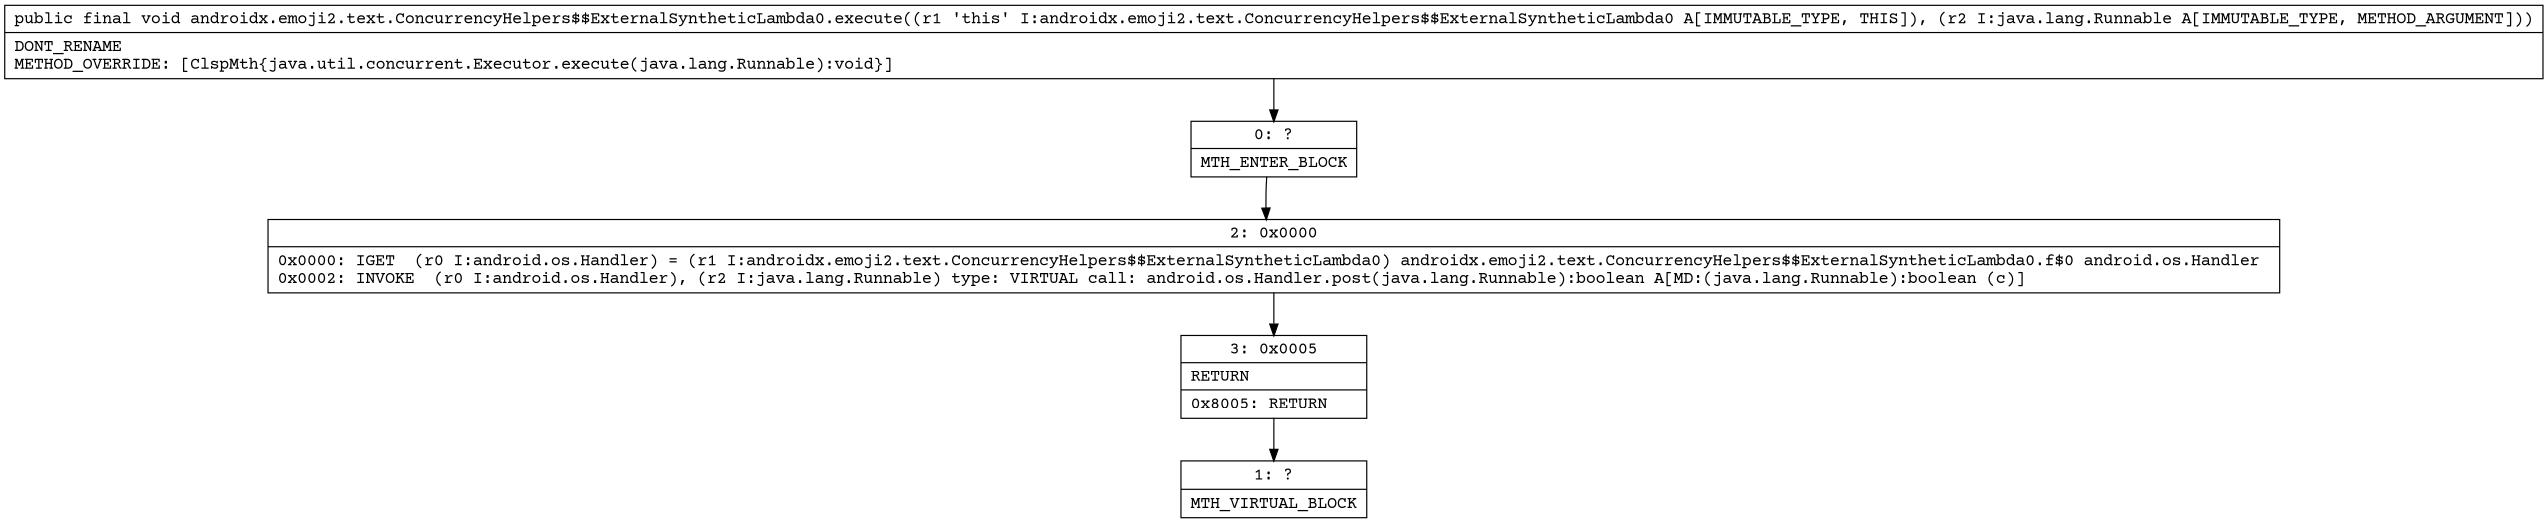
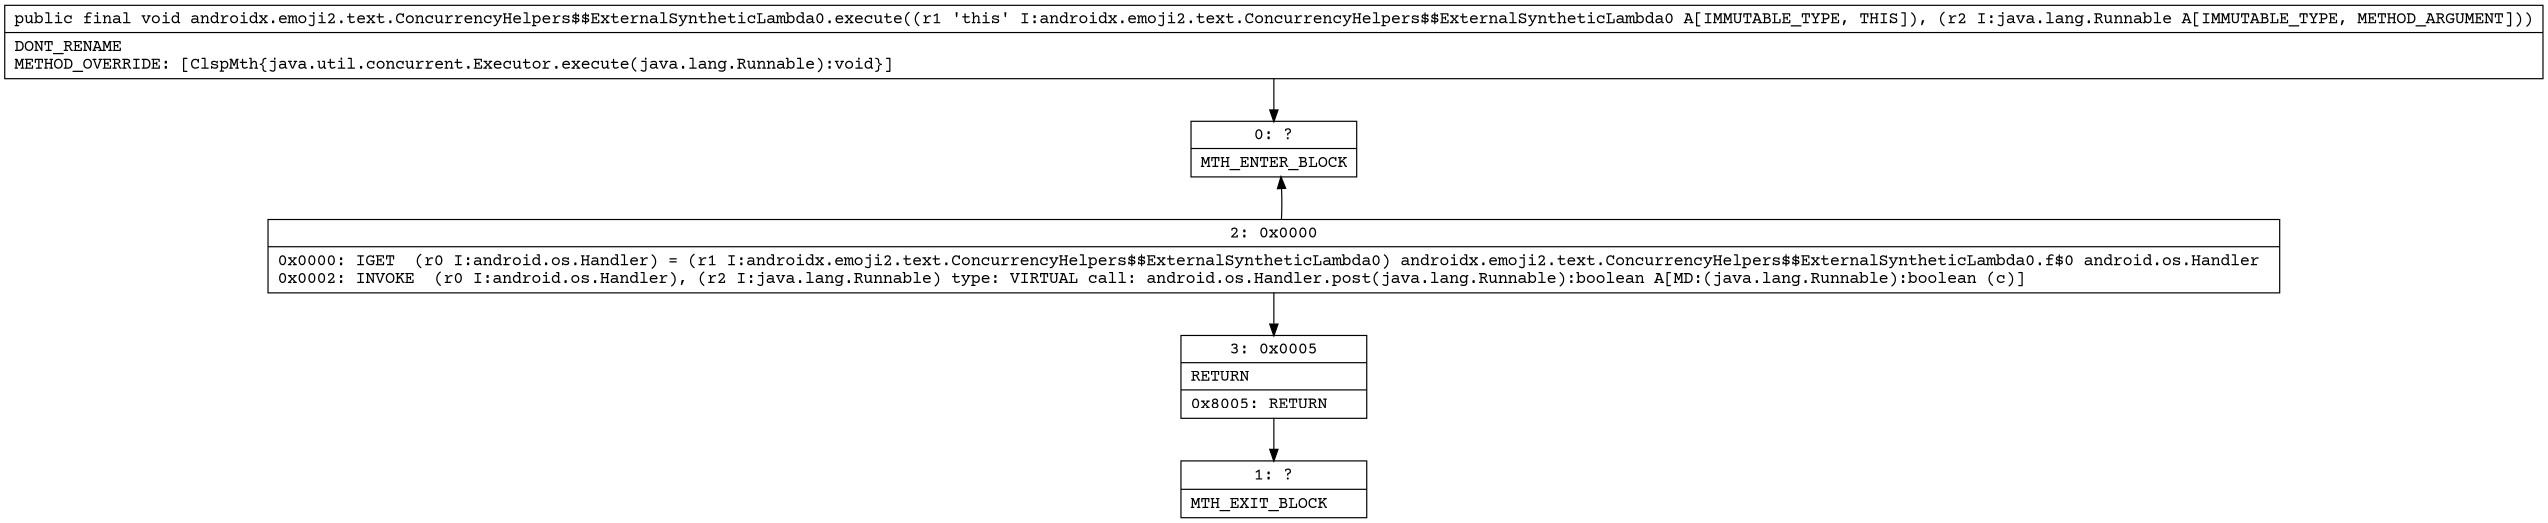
edge "0: ?" -> "2: 0x0000": reversed
node "1: ?": text "MTH_VIRTUAL_BLOCK" -> "MTH_EXIT_BLOCK"
